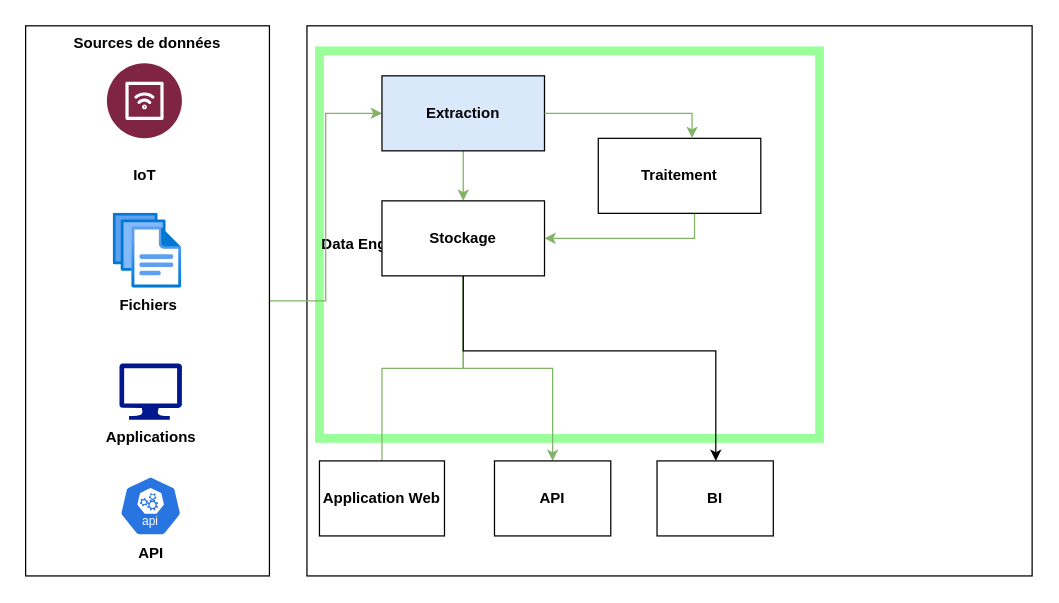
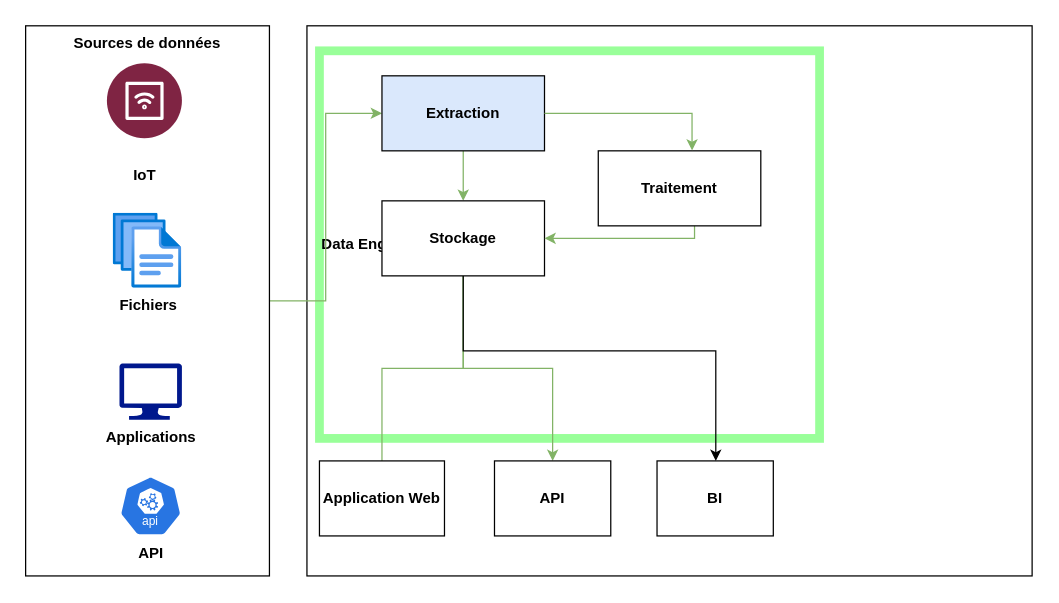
node "Traitement": moved (679, 176) -> (679, 188)
